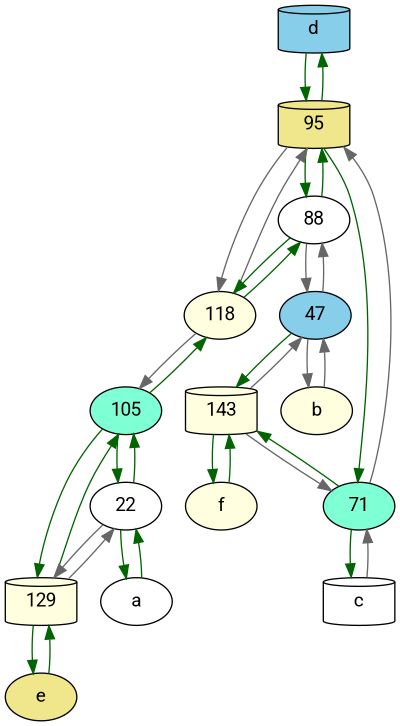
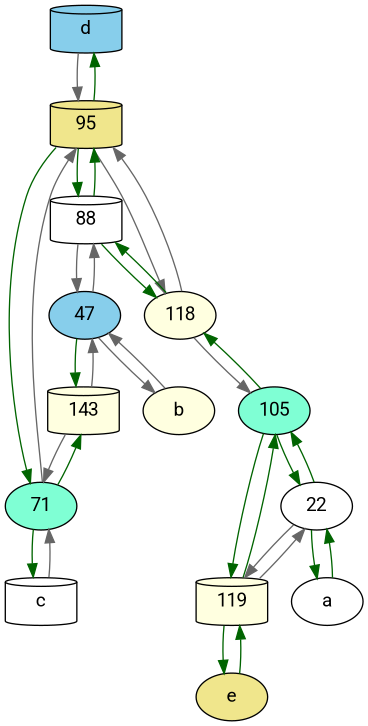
edge "d" -> "95": color darkgreen -> gray40
node "88": shape ellipse -> cylinder
node "f": removed
node "129": label "129" -> "119"
